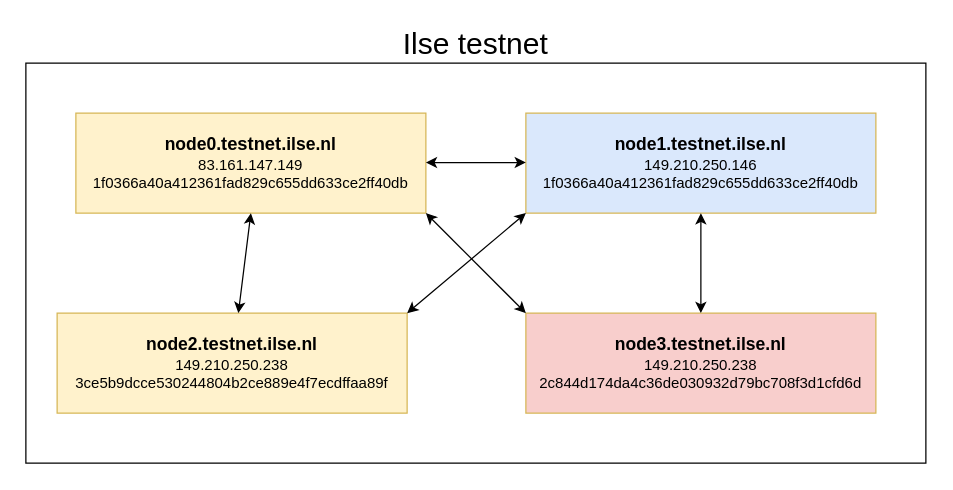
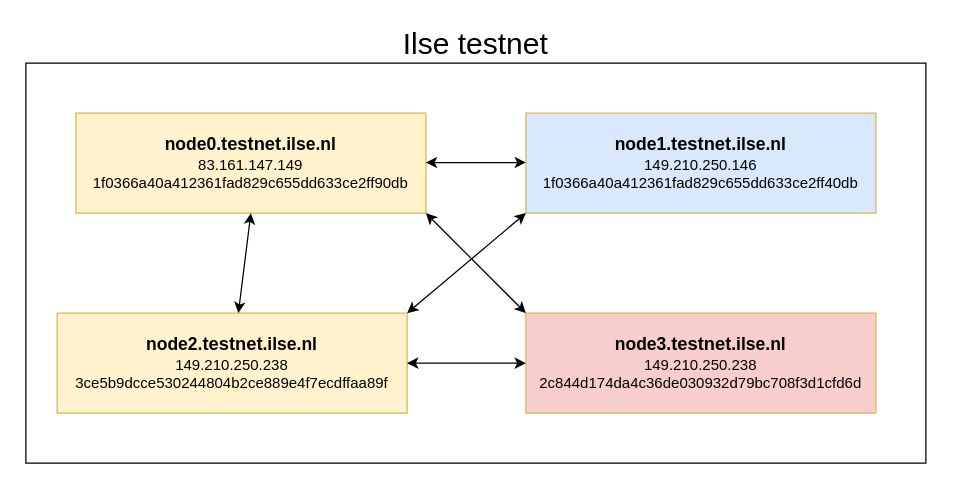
node "node0.testnet.ilse.nl 83.161.147.149 1f0366a40a412361fad829c655dd633ce2ff40db": label "node0.testnet.ilse.nl 83.161.147.149 1f0366a40a412361fad829c655dd633ce2ff40db" -> "node0.testnet.ilse.nl 83.161.147.149 1f0366a40a412361fad829c655dd633ce2ff90db"
edge "node1.testnet.ilse.nl 149.210.250.146 1f0366a40a412361fad829c655dd633ce2ff40db" -- "node3.testnet.ilse.nl 149.210.250.238 2c844d174da4c36de030932d79bc708f3d1cfd6d": removed
edge "node2.testnet.ilse.nl 149.210.250.238 3ce5b9dcce530244804b2ce889e4f7ecdffaa89f" -- "node3.testnet.ilse.nl 149.210.250.238 2c844d174da4c36de030932d79bc708f3d1cfd6d": added
